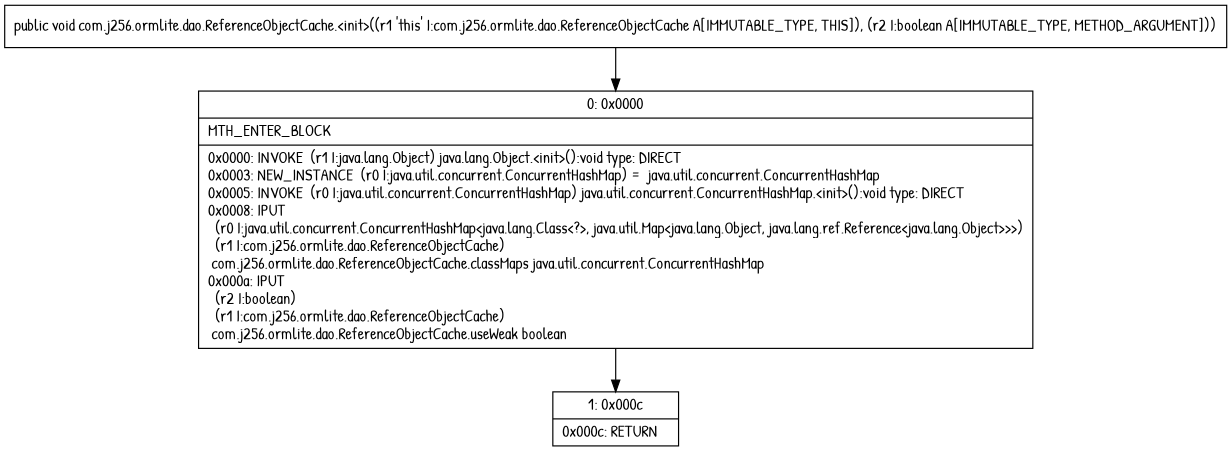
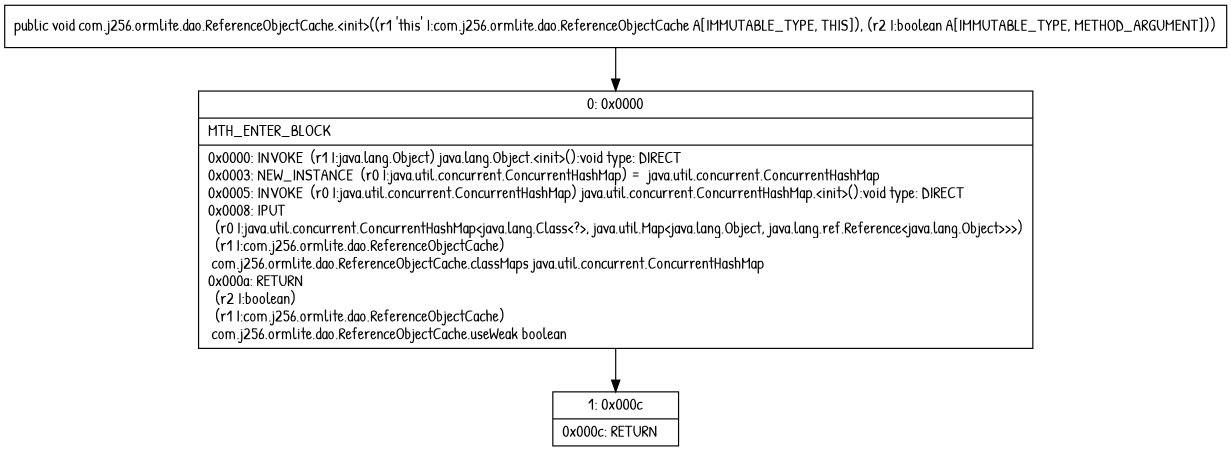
node "0: 0x0000": text "0x000a: IPUT" -> "0x000a: RETURN"
